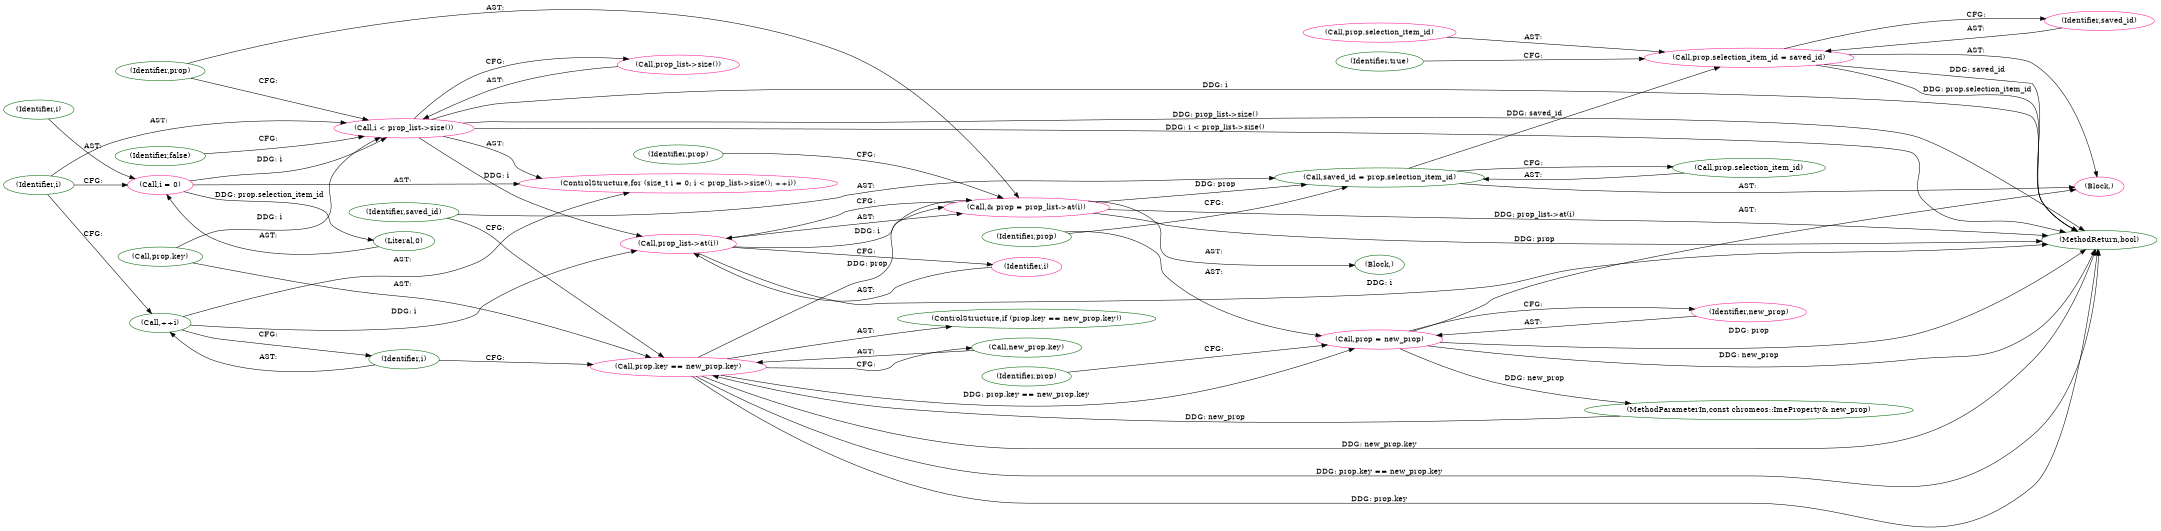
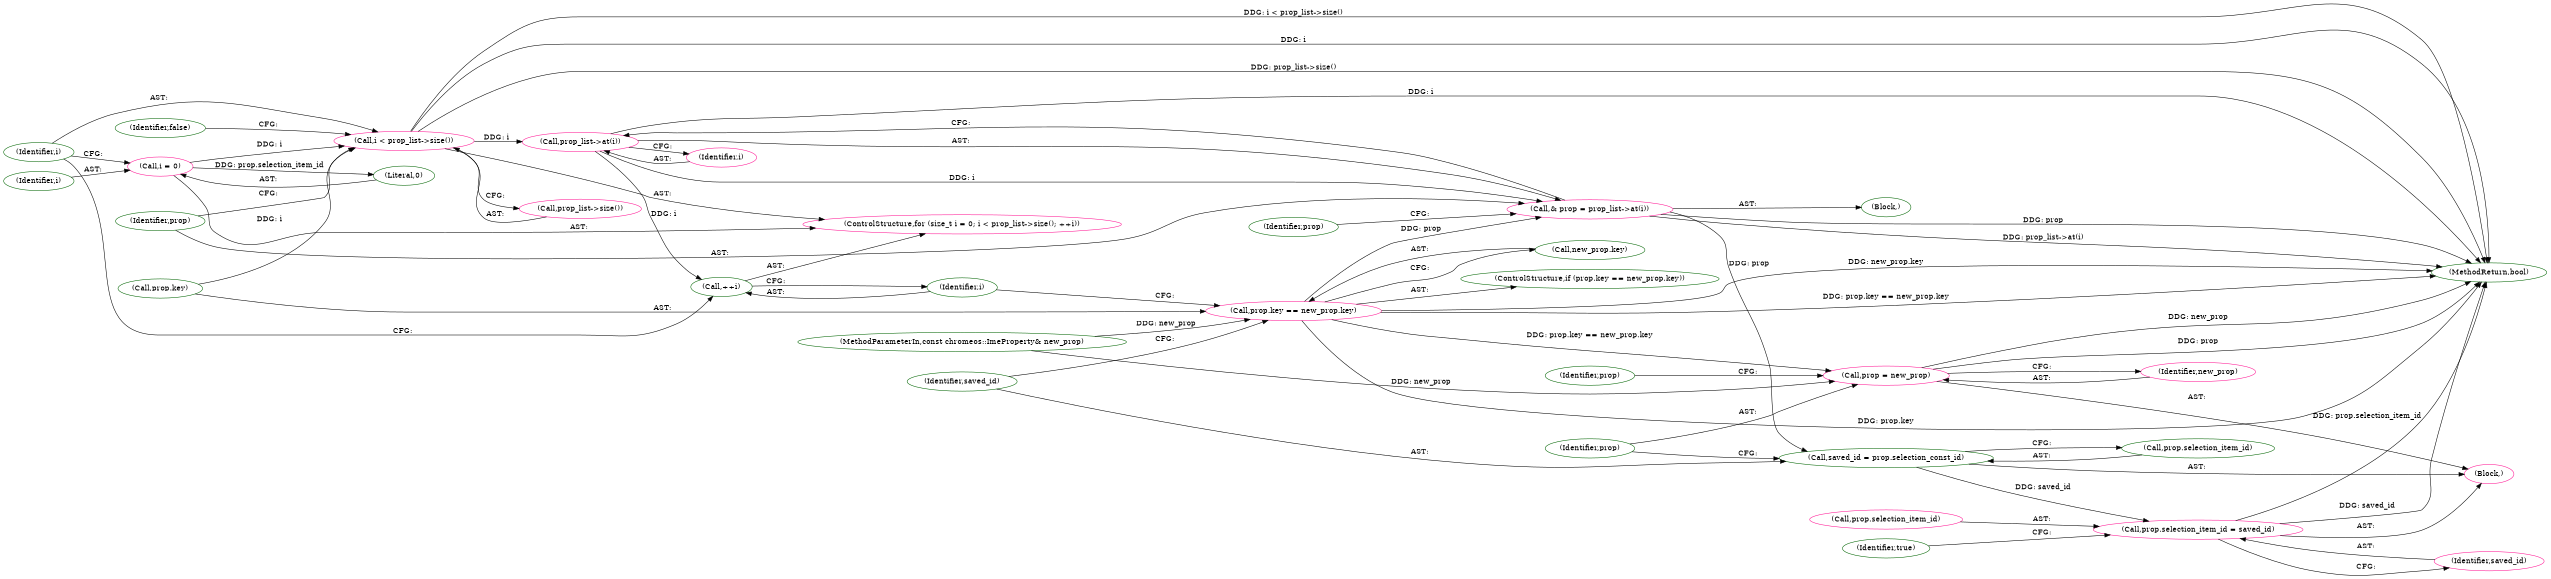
node "(Call,saved_id = prop.selection_item_id)": label "(Call,saved_id = prop.selection_item_id)" -> "(Call,saved_id = prop.selection_const_id)"
edge "(Call,++i)" -> "(Call,prop_list->at(i))": reversed
edge "(Call,prop = new_prop)" -> "(MethodParameterIn,const chromeos::ImeProperty& new_prop)": reversed
